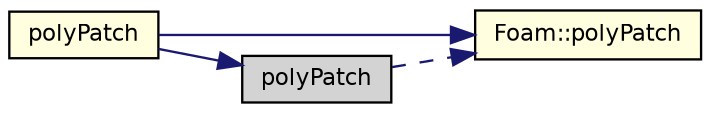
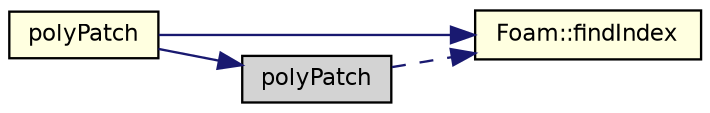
node "Foam::polyPatch": label "Foam::polyPatch" -> "Foam::findIndex"
